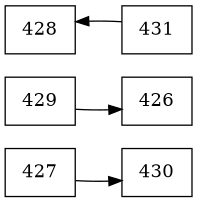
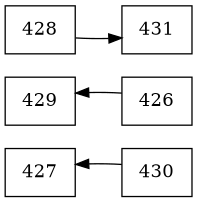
edge "431" -> "428": reversed
edge "429" -> "426": reversed
edge "427" -> "430": reversed
